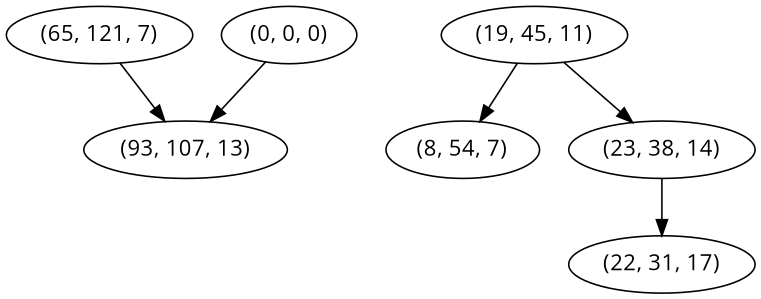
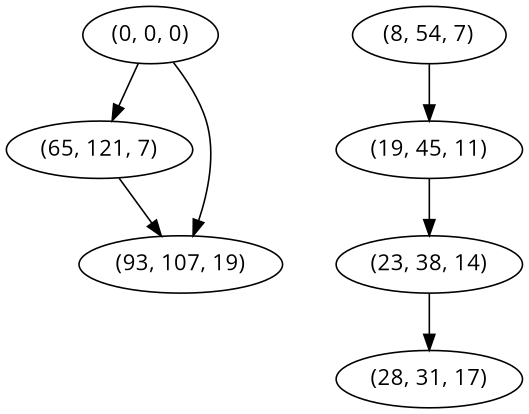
edge "(0, 0, 0)" -> "(65, 121, 7)": added
edge "(19, 45, 11)" -> "(8, 54, 7)": reversed
node "(93, 107, 13)": label "(93, 107, 13)" -> "(93, 107, 19)"
node "(22, 31, 17)": label "(22, 31, 17)" -> "(28, 31, 17)"
